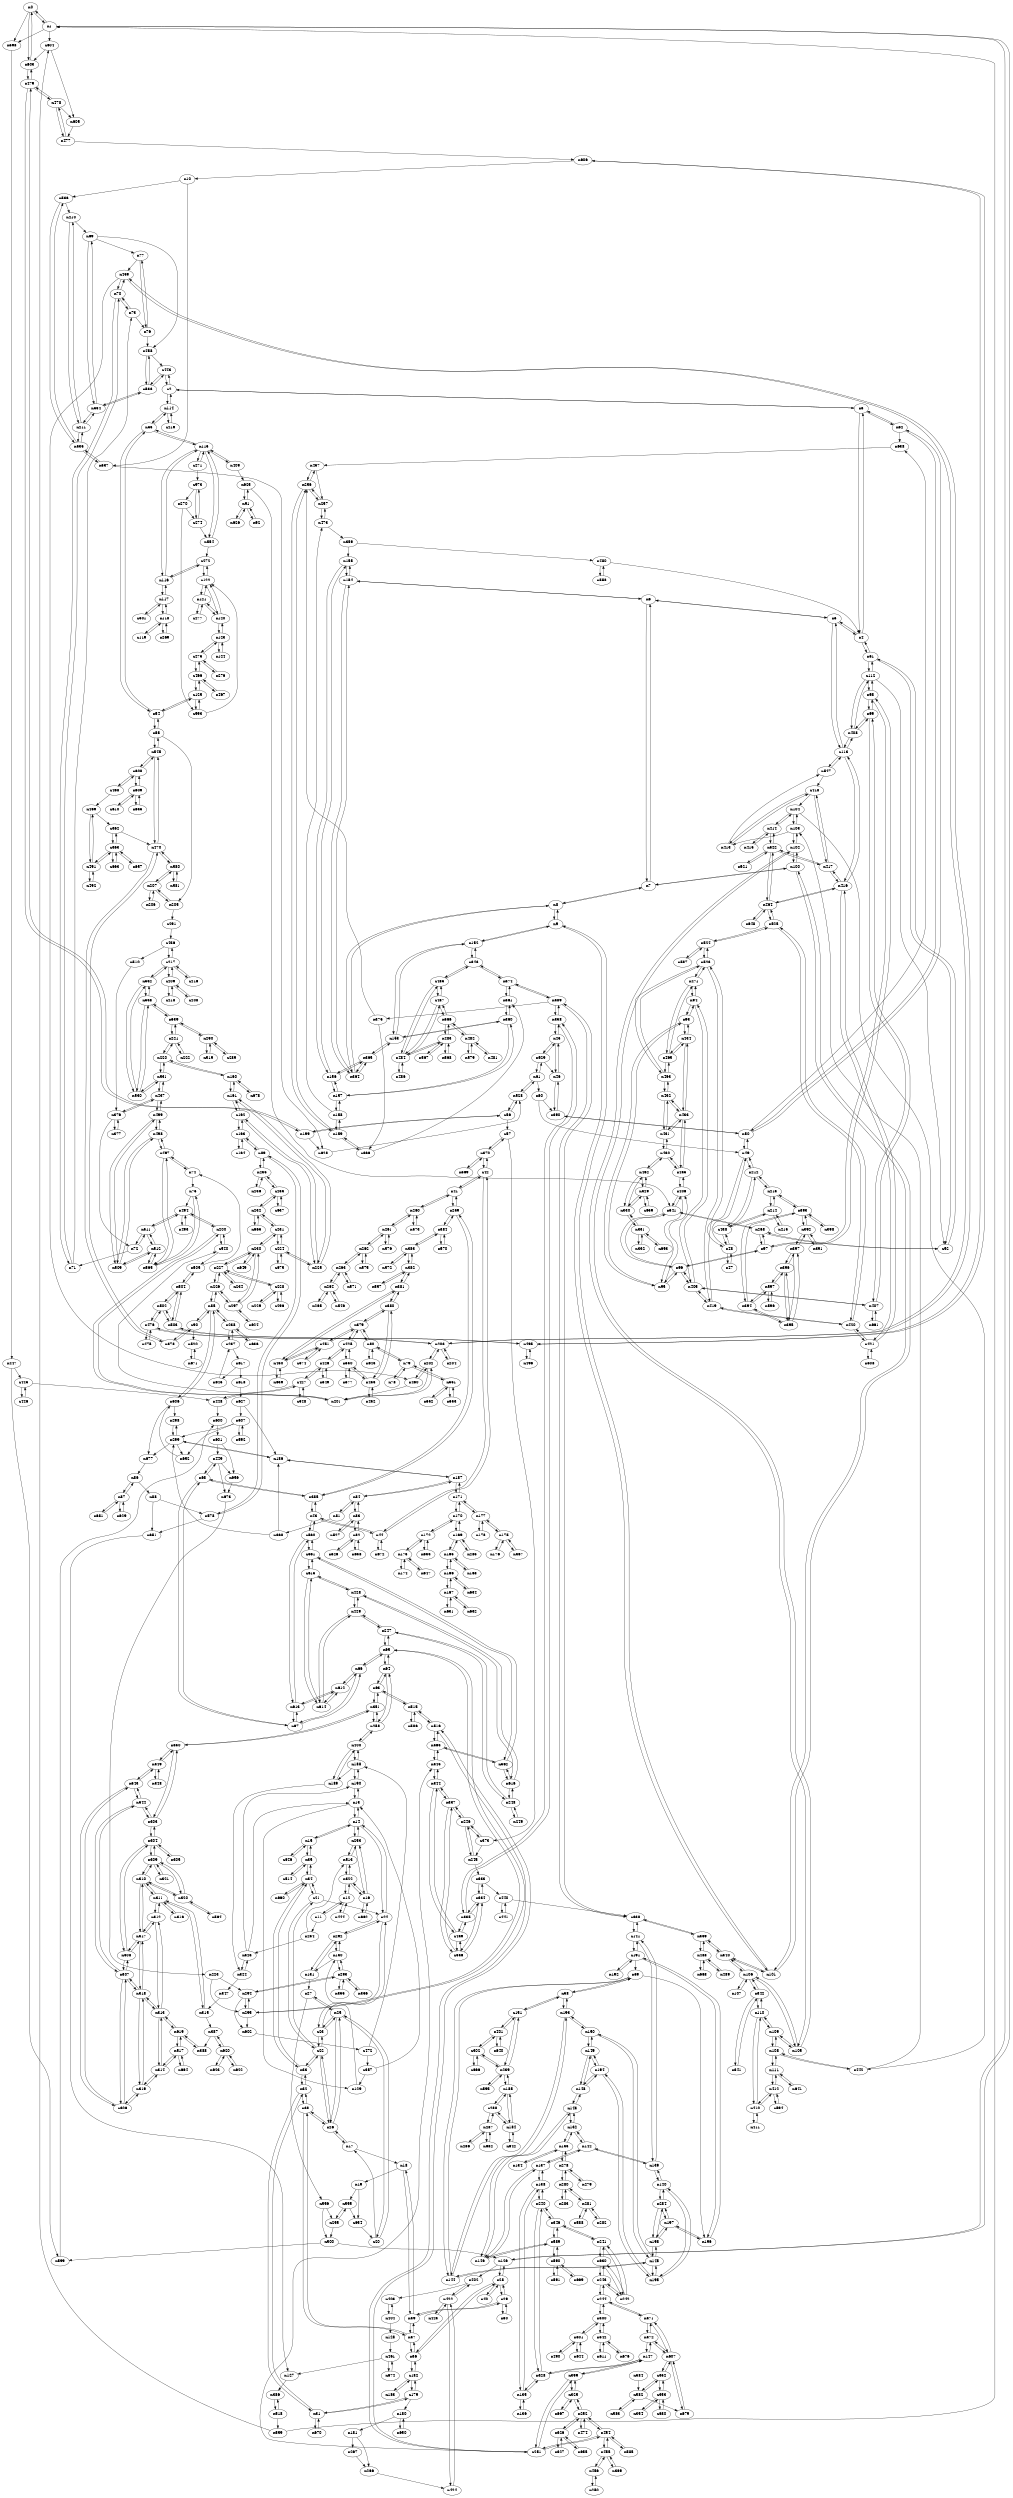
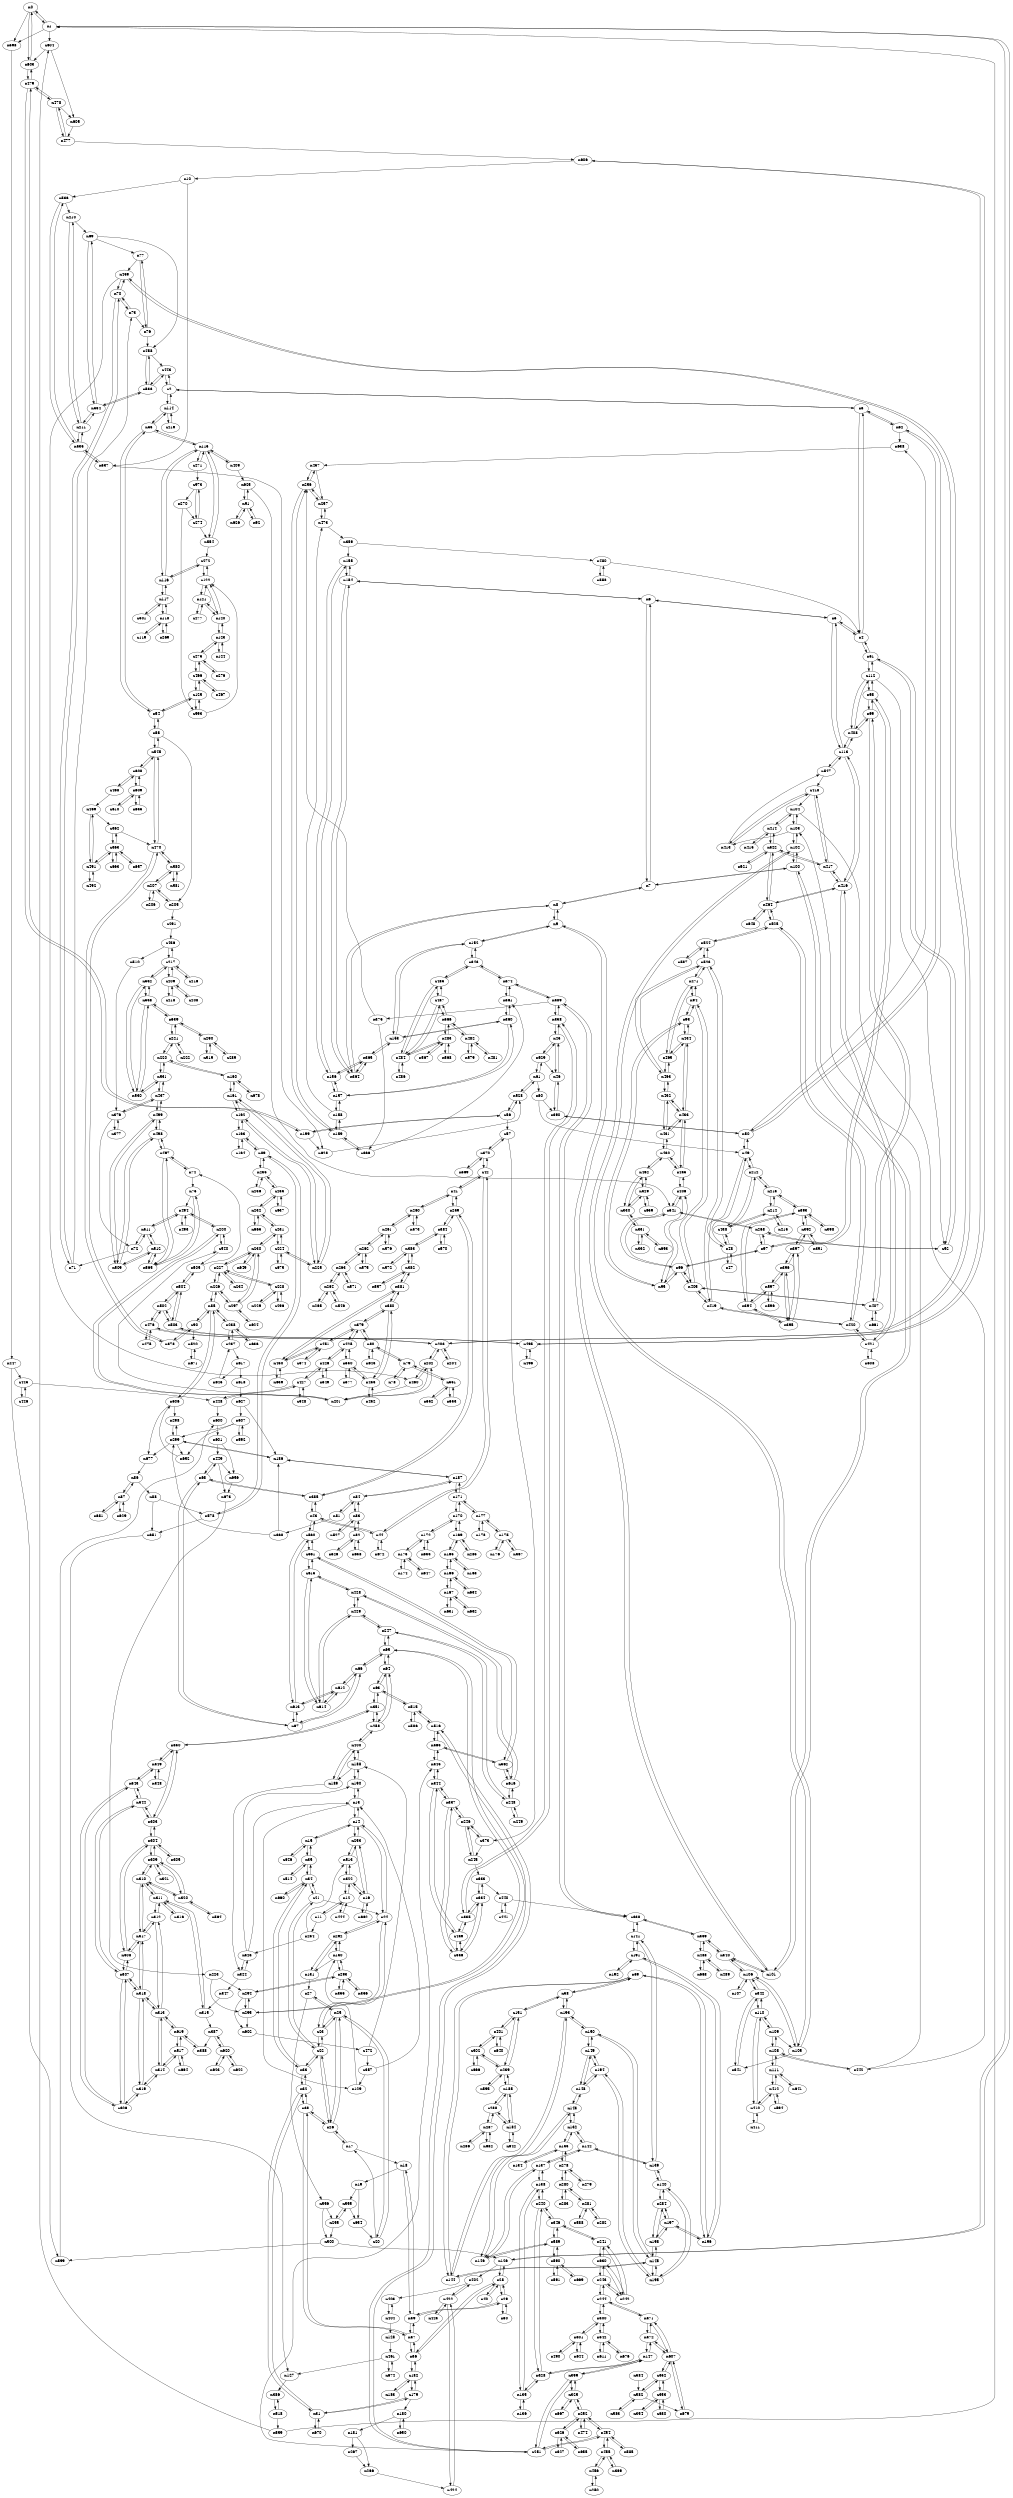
edge "n191" -> "n59": now "n196" -> "n59"
edge "n105" -> "n109": now "n105" -> "n341"
